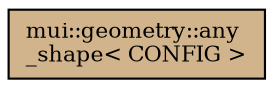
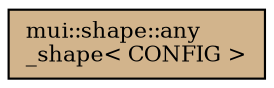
node "mui::geometry::any _shape< CONFIG >": label "mui::geometry::any _shape< CONFIG >" -> "mui::shape::any _shape< CONFIG >"
